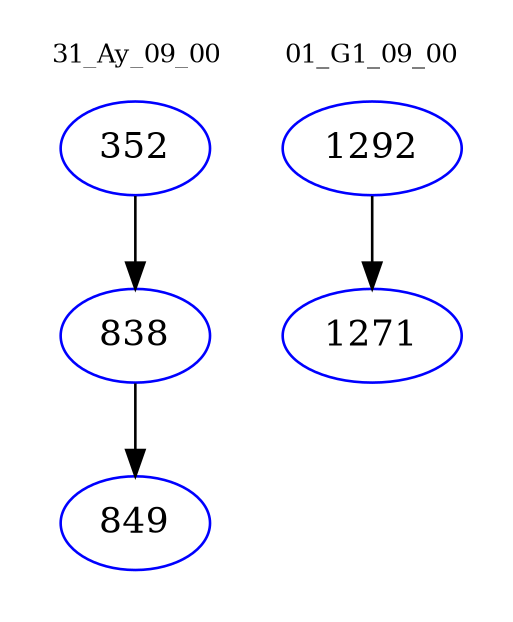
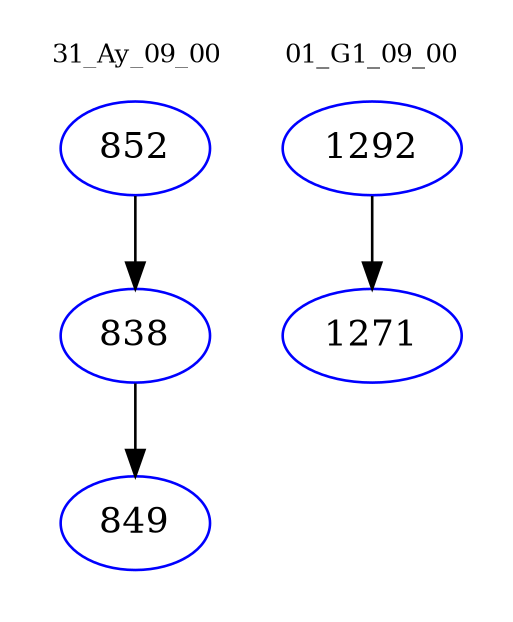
node "352": label "352" -> "852"
